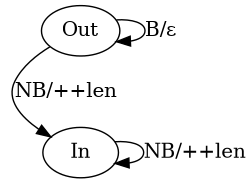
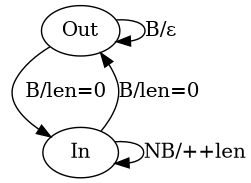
edge "Out" -> "In": label "NB/++len" -> "B/len=0"
edge "In" -> "Out": added, label "B/len=0"
